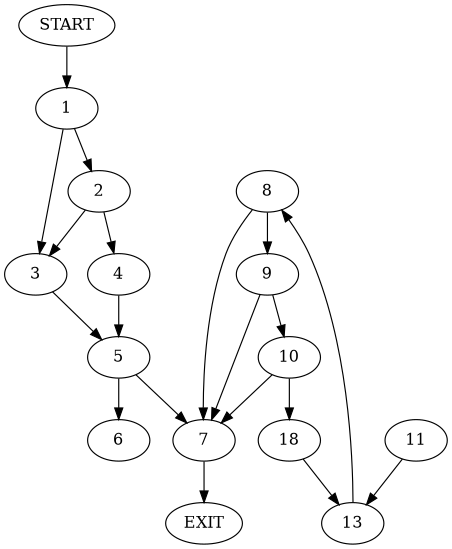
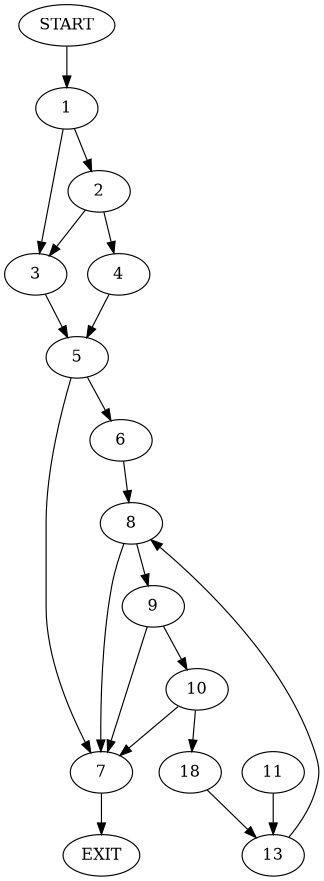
edge "6" -> "8": added
